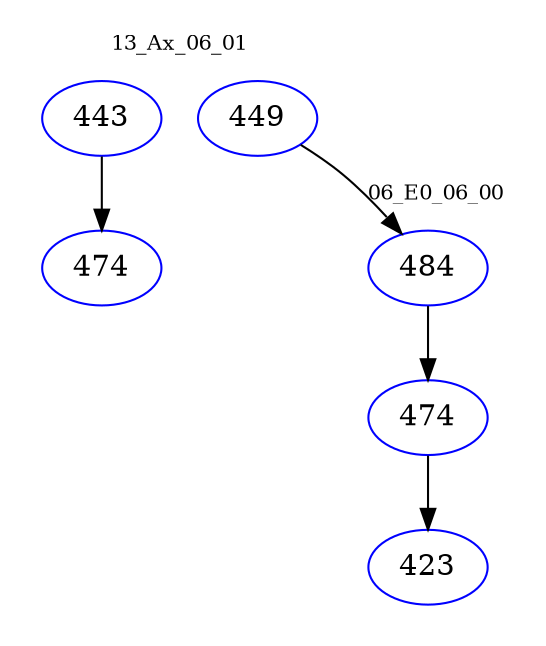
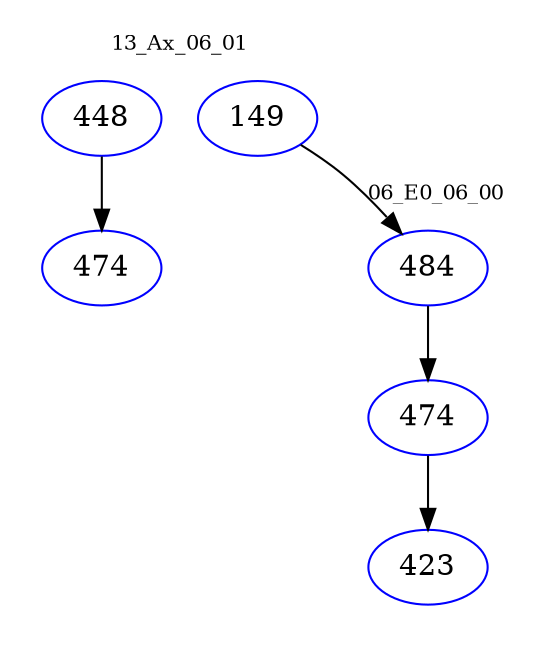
node "443": label "443" -> "448"
node "449": label "449" -> "149"
